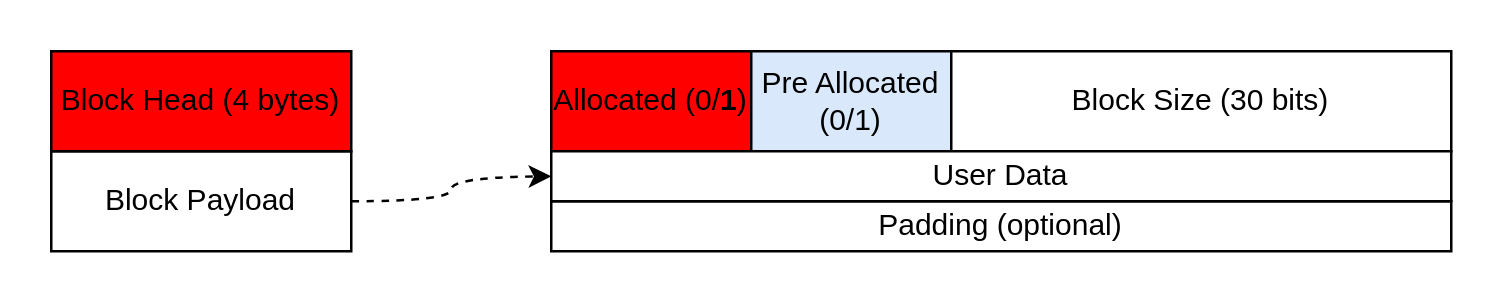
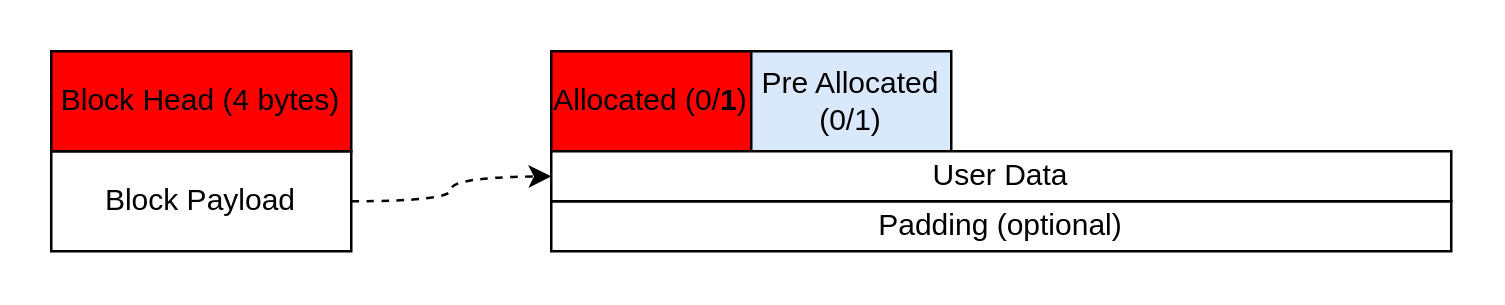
node "Block Size (30 bits)": removed
